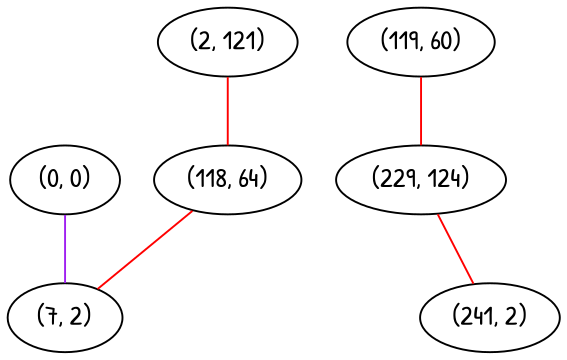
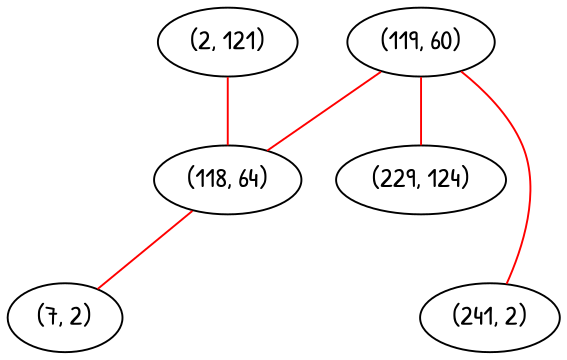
edge "(119, 60)" -- "(118, 64)": added
node "(0, 0)": removed
edge "(229, 124)" -- "(241, 2)": now "(119, 60)" -- "(241, 2)"
